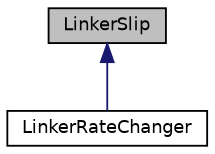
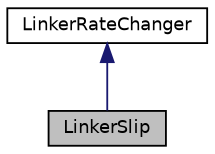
edge "LinkerRateChanger" -> "LinkerSlip": reversed
